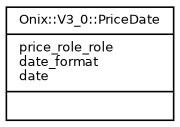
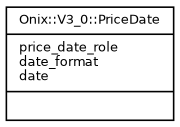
node "Onix::V3_0::PriceDate": text "price_role_role" -> "price_date_role"
